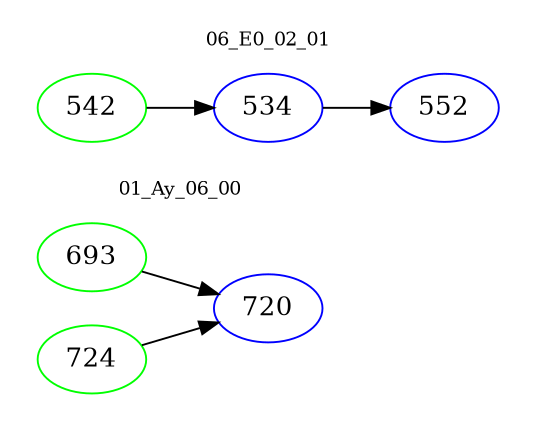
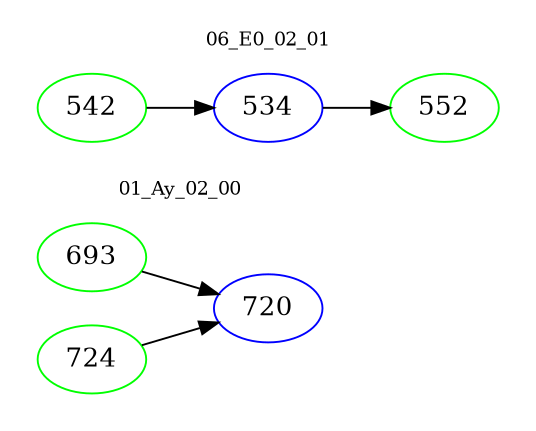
node "552": color blue -> green
cluster "01_Ay_06_00": label "01_Ay_06_00" -> "01_Ay_02_00"
